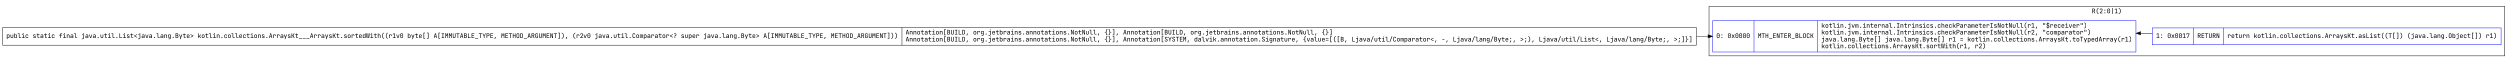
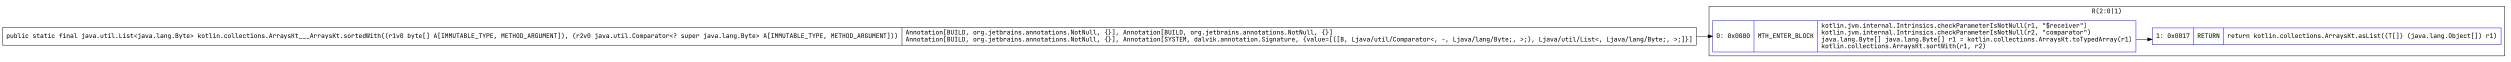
edge "1: 0x0017" -> "0: 0x0000": reversed
